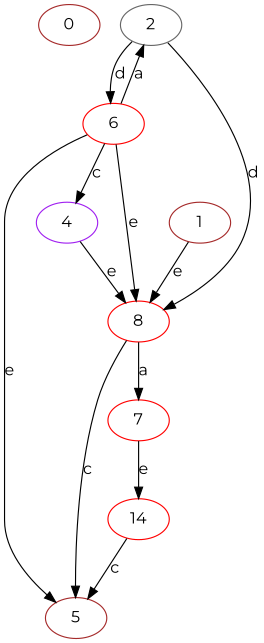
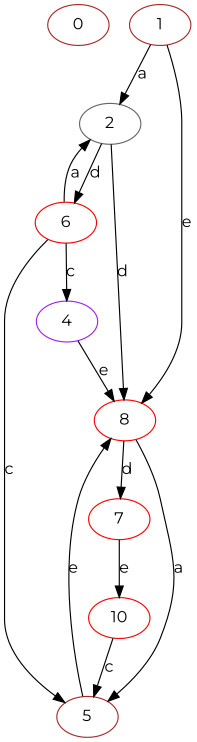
edge "1" -> "2": added, label "a"
edge "6" -> "8": now "5" -> "8"
edge "6" -> "5": label "e" -> "c"
edge "8" -> "7": label "a" -> "d"
edge "8" -> "5": label "c" -> "a"
node "14": label "14" -> "10"
